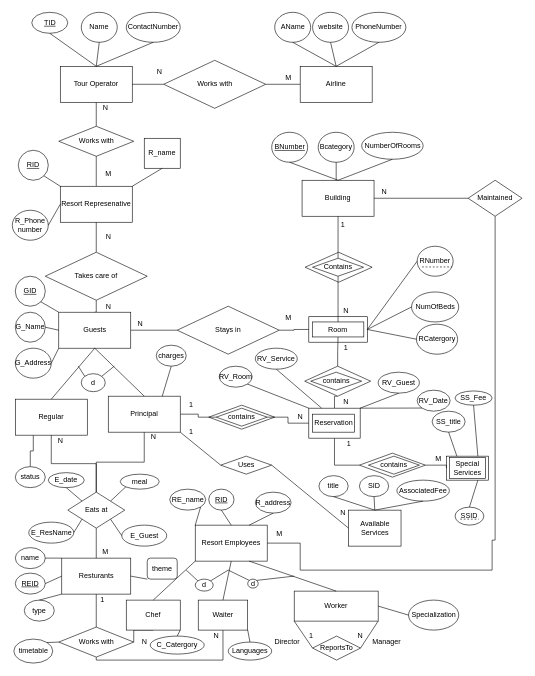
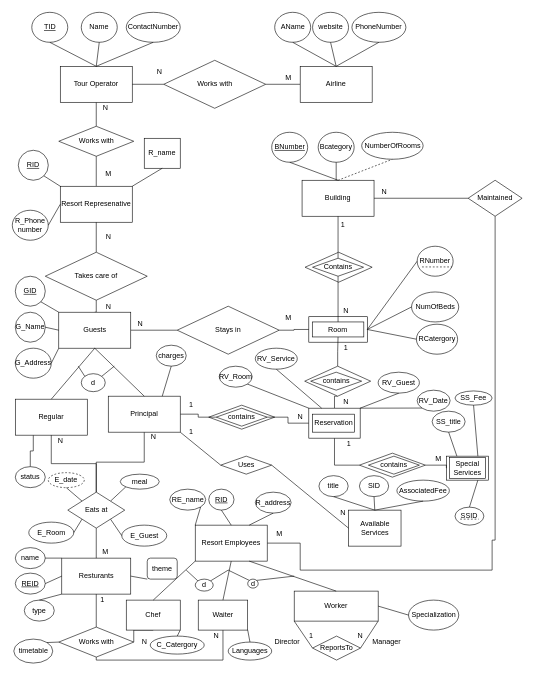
node "TID": size 36x21 -> 36x30
edge "NumberOfRooms" -- "Building": style solid -> dashed
node "E_date": style solid -> dashed
node "E_ResName": label "E_ResName" -> "E_Room"
